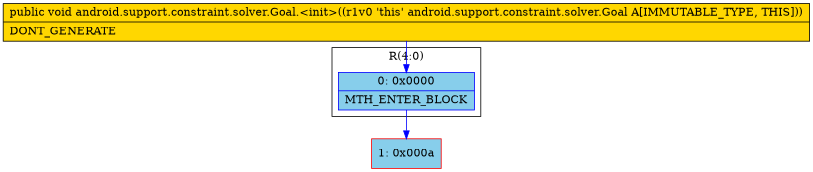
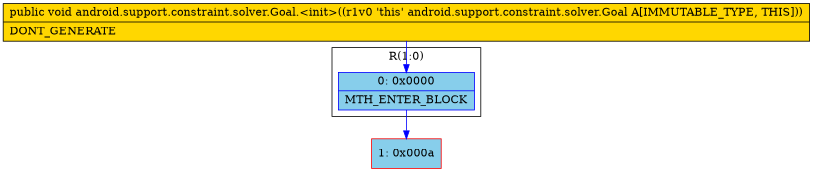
cluster "R(4:0)": label "R(4:0)" -> "R(1:0)"
